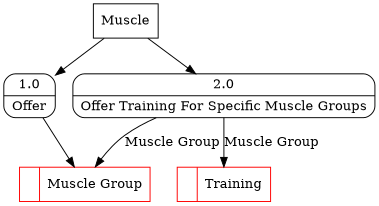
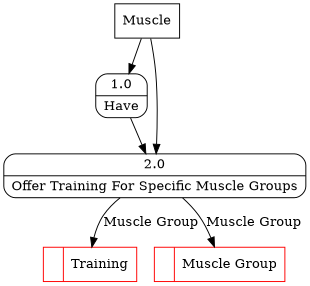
node "1.0": text "Offer" -> "Have"
edge "1.0" -> "Muscle Group": now "1.0" -> "2.0"
